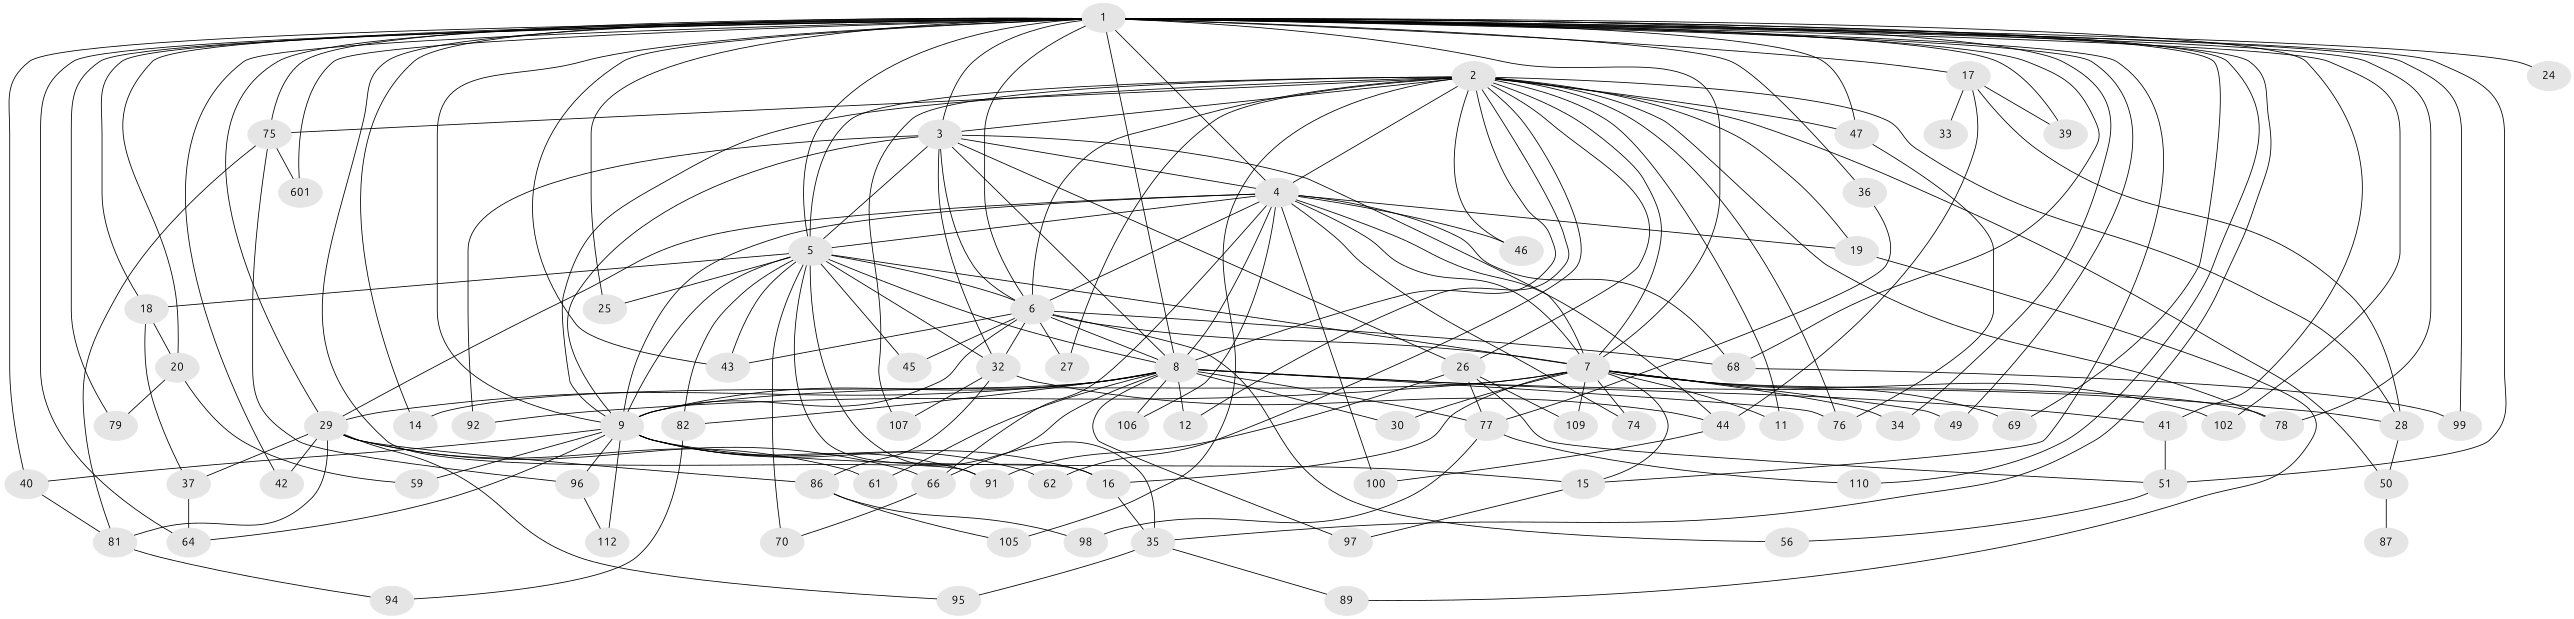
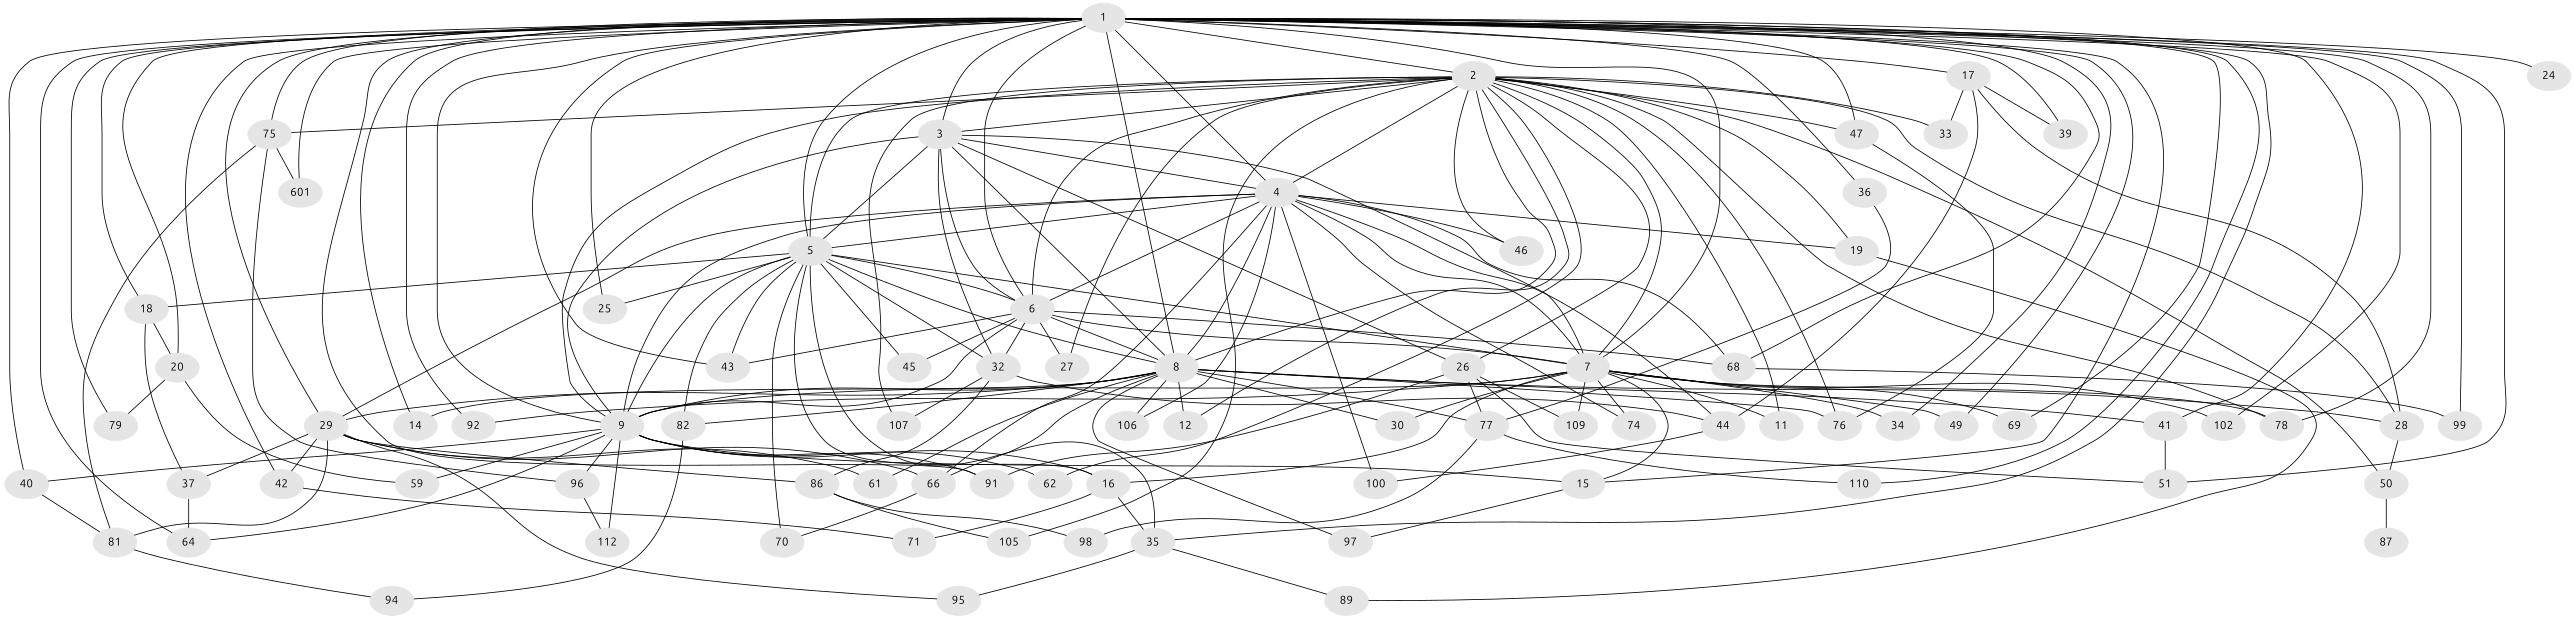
edge "1" -- "2": added
edge "2" -- "33": added
edge "3" -- "92": now "1" -- "92"
node "71": added
node "56": removed
